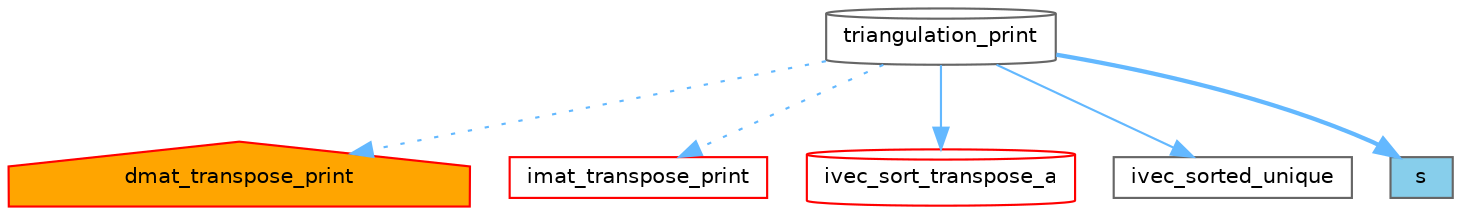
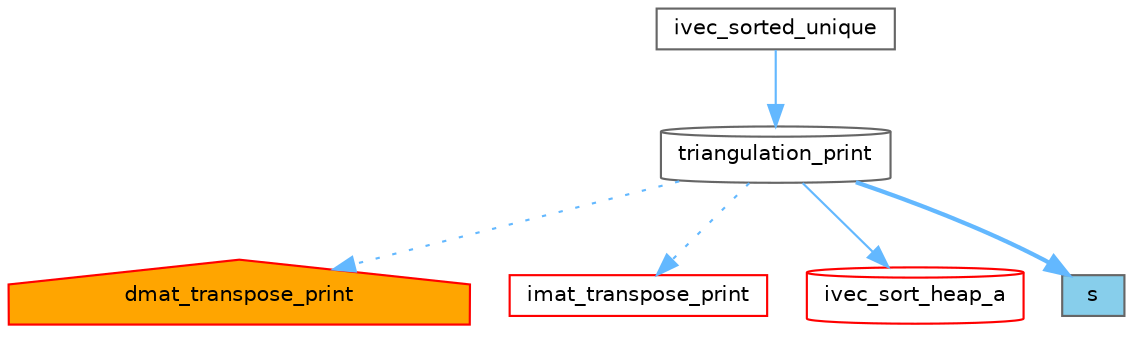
edge "triangulation_print" -> "ivec_sorted_unique": reversed
node "ivec_sort_transpose_a": label "ivec_sort_transpose_a" -> "ivec_sort_heap_a"
